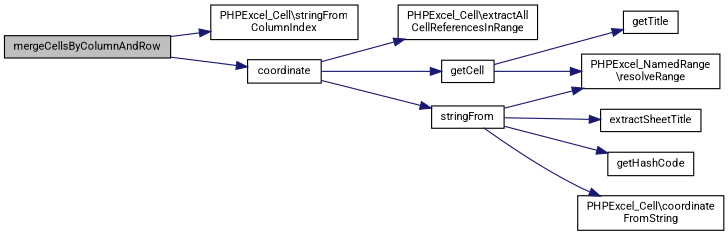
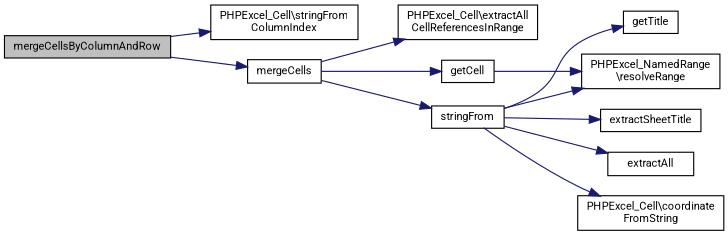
edge "getCell" -> "getTitle": now "stringFrom" -> "getTitle"
node "coordinate": label "coordinate" -> "mergeCells"
node "getHashCode": label "getHashCode" -> "extractAll"
